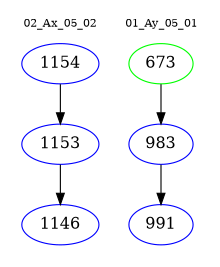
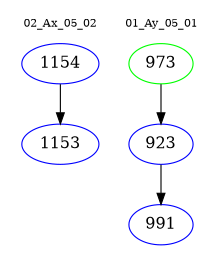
node "673": label "673" -> "973"
node "983": label "983" -> "923"
node "1146": removed
